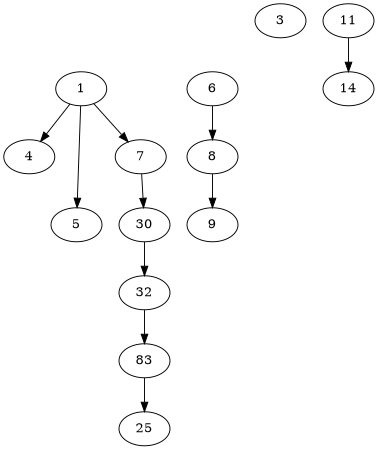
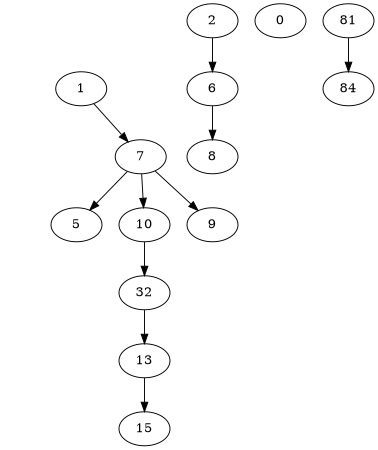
node "2": added
node "3": label "3" -> "0"
node "11": label "11" -> "81"
node "14": label "14" -> "84"
edge "1" -> "5": now "7" -> "5"
node "4": removed
edge "8" -> "9": now "7" -> "9"
node "30": label "30" -> "10"
node "83": label "83" -> "13"
node "25": label "25" -> "15"
